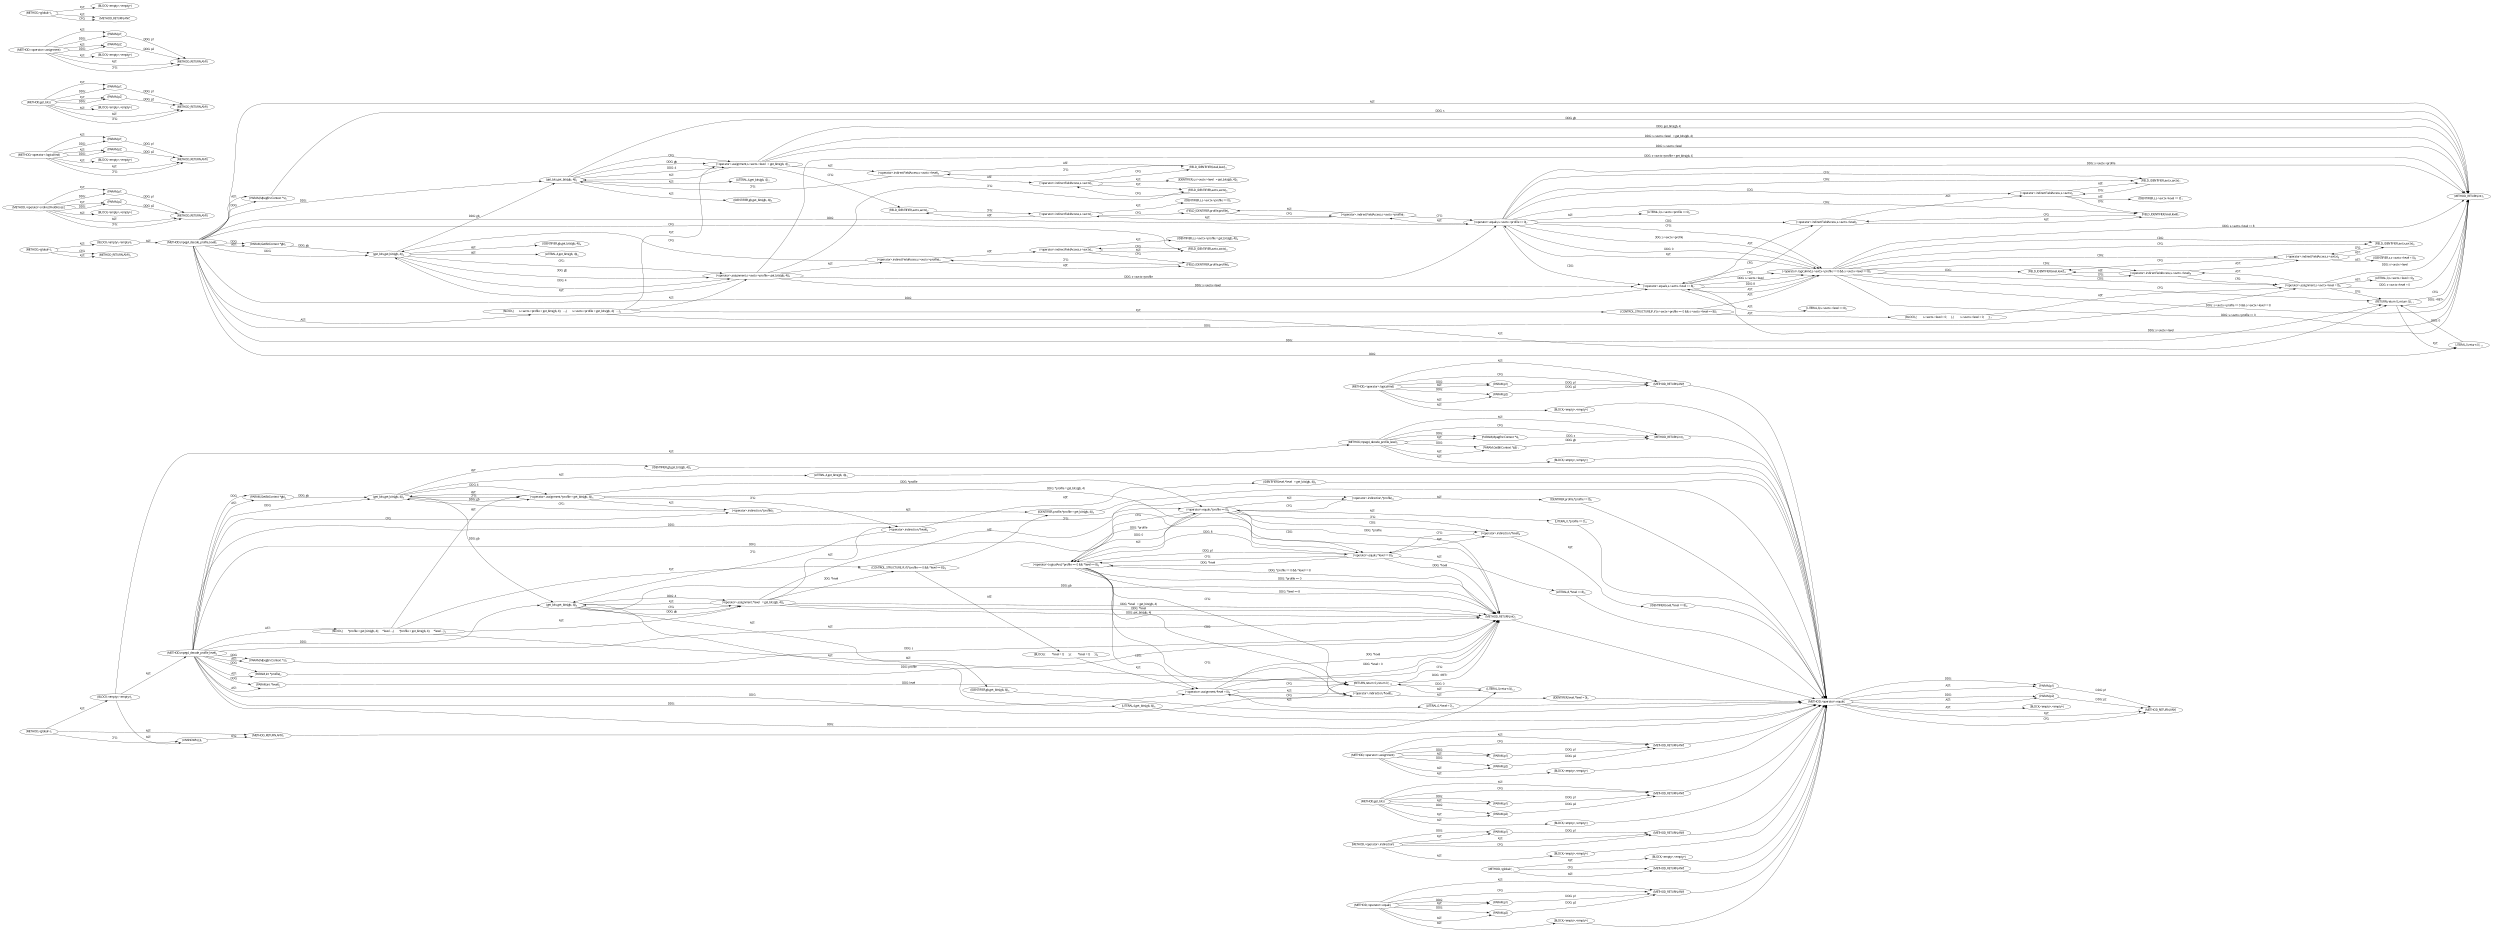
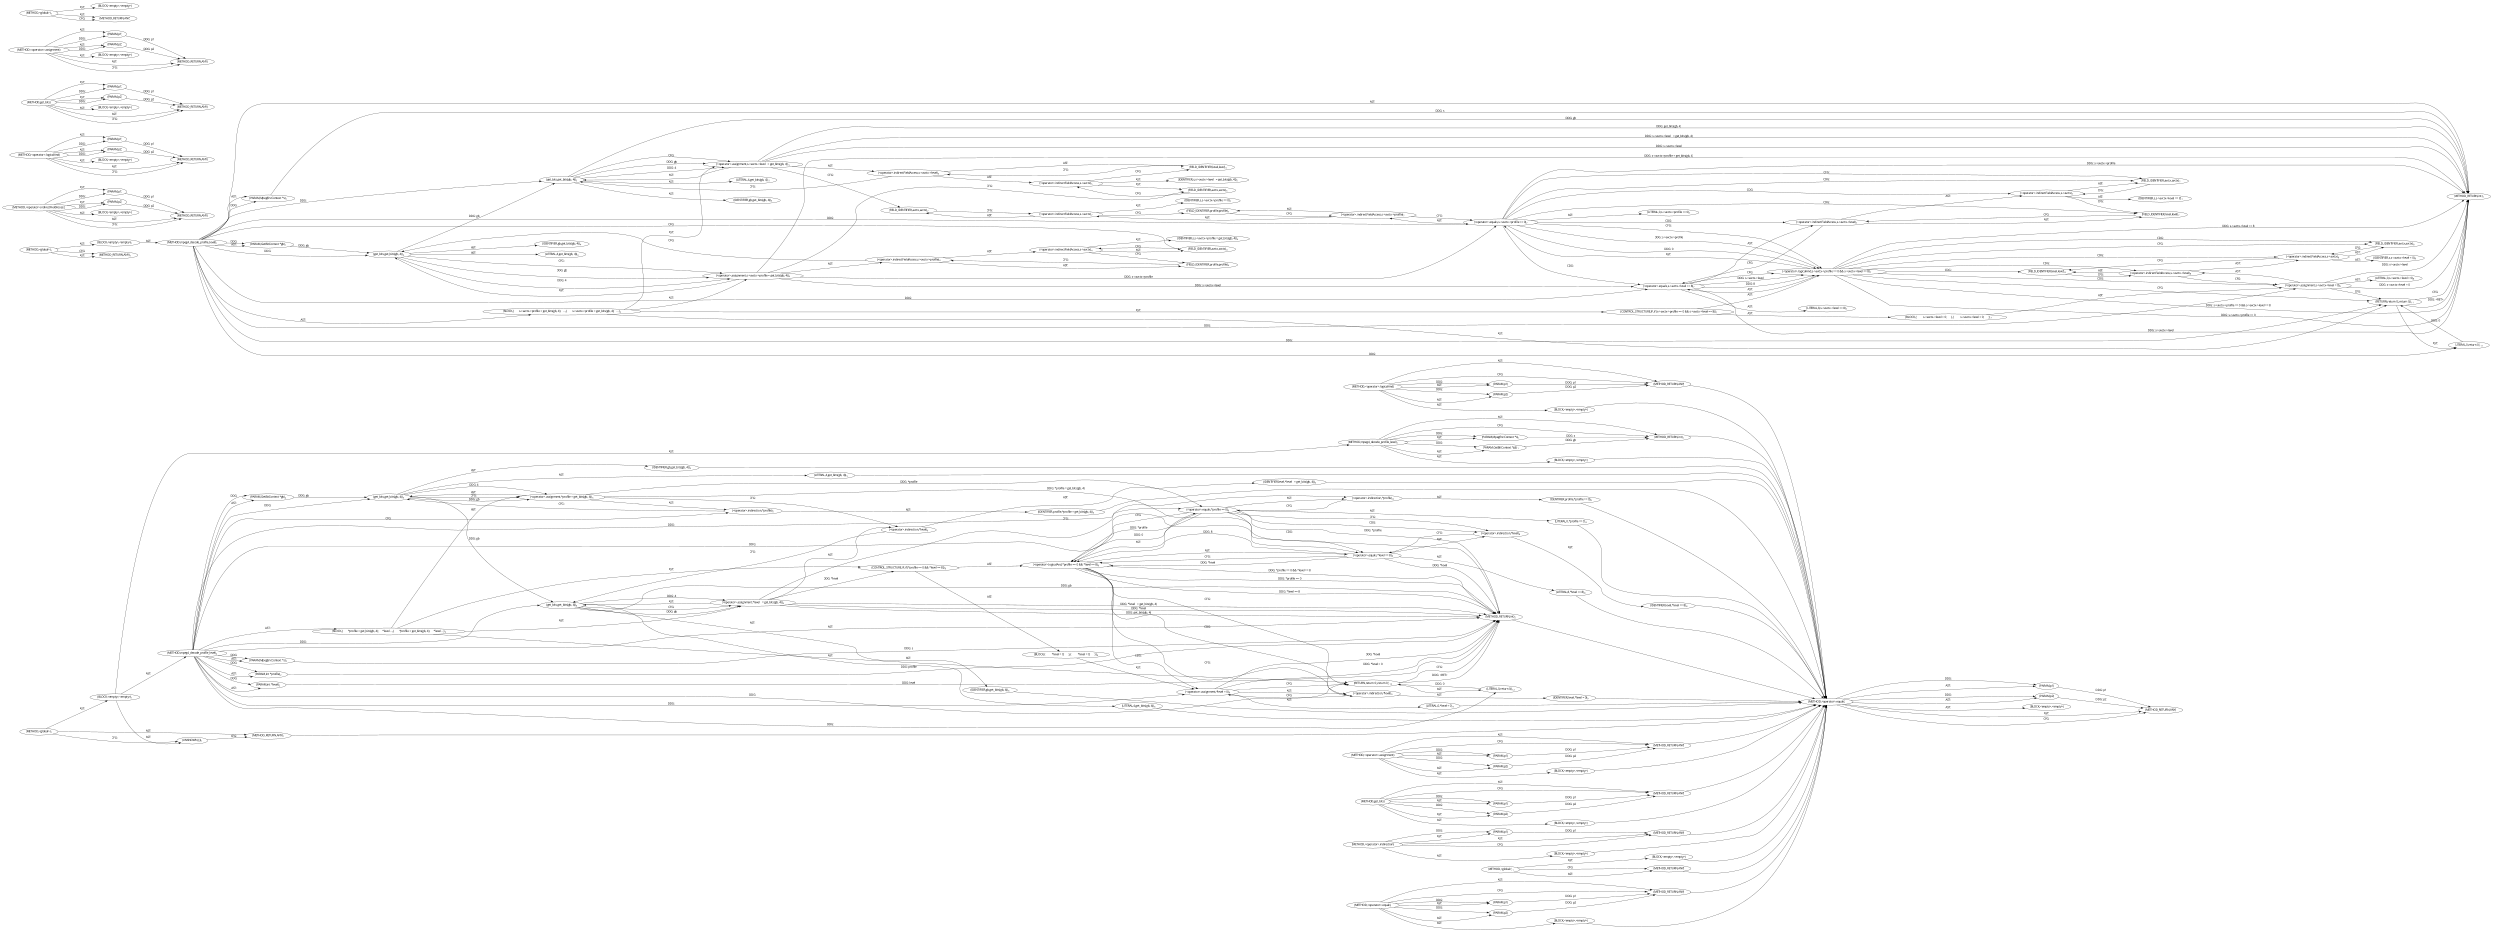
edge "(CONTROL_STRUCTURE,IF,if (*profile == 0 && *level == 8))" -> "(IDENTIFIER,profile,*profile = get_bits(gb, 4))": now "(CONTROL_STRUCTURE,IF,if (*profile == 0 && *level == 8))" -> "(<operator>.logicalAnd,*profile == 0 && *level == 8)"
edge "(<operator>.logicalAnd,*profile == 0 && *level == 8)" -> "(<operator>.equals,*level == 8)": label "DDG: p1" -> "AST: "
